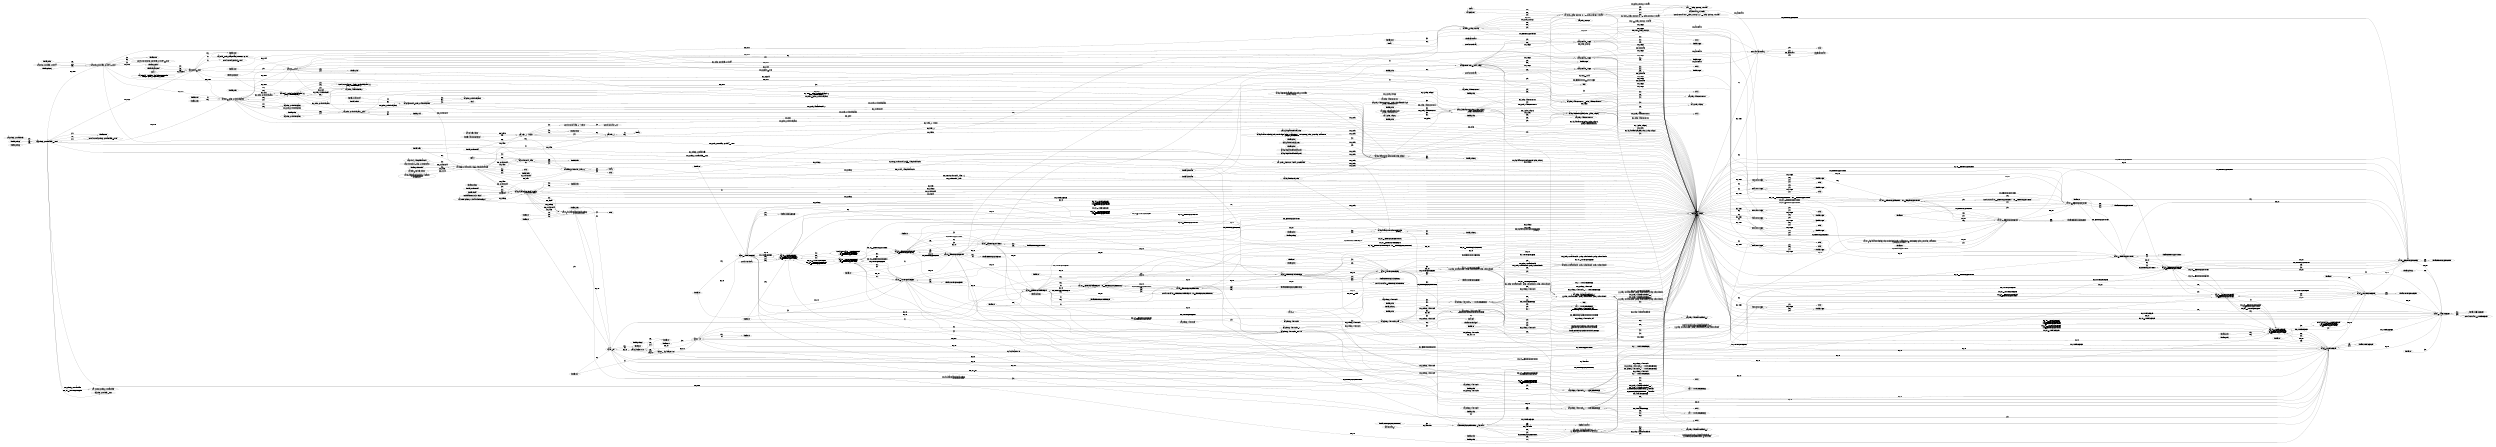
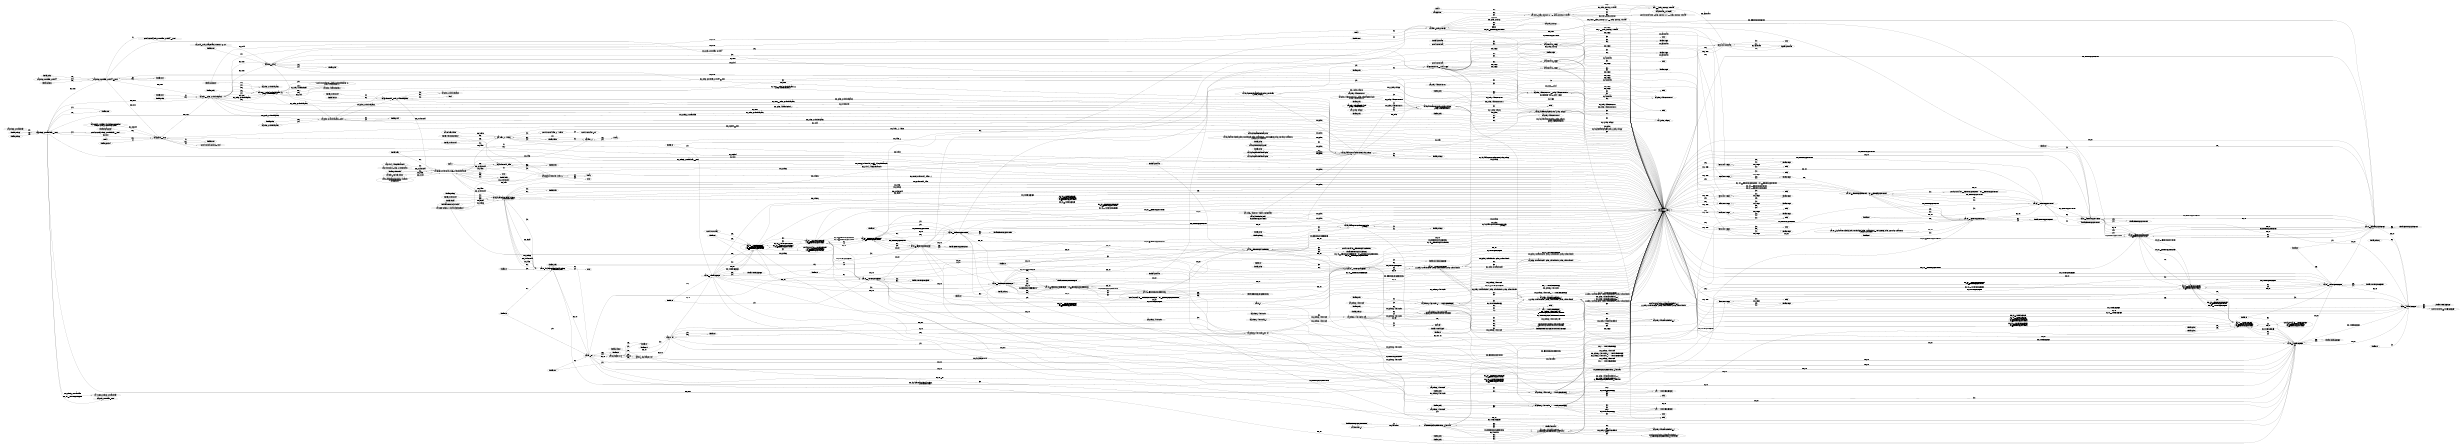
edge "(Call,NULL != ps_dec->ps_cur_sps)" -> "(Call,ps_dec->ps_cur_sps)": label "CFG: " -> "ERROR: "
edge "(Call,ps_dec->ps_out_buffer->pu1_bufs[i] == NULL)" -> "(Identifier,ps_pic_buf)": now "(Call,ps_dec->ps_out_buffer->pu1_bufs[i] == NULL)" -> "(Call,ps_pic_buf == NULL)"
edge "(Call,ret = 0)" -> "(Call,ret != IVD_MEM_ALLOC_FAILED)": label "DDG: NULL == pv_buf" -> "DDG: ret"
edge "(Call,error | ret)" -> "(Identifier,ERROR_DYNAMIC_RESOLUTION_NOT_SUPPORTED)": now "(Call,error | ret)" -> "(MethodReturn,WORD32)"
